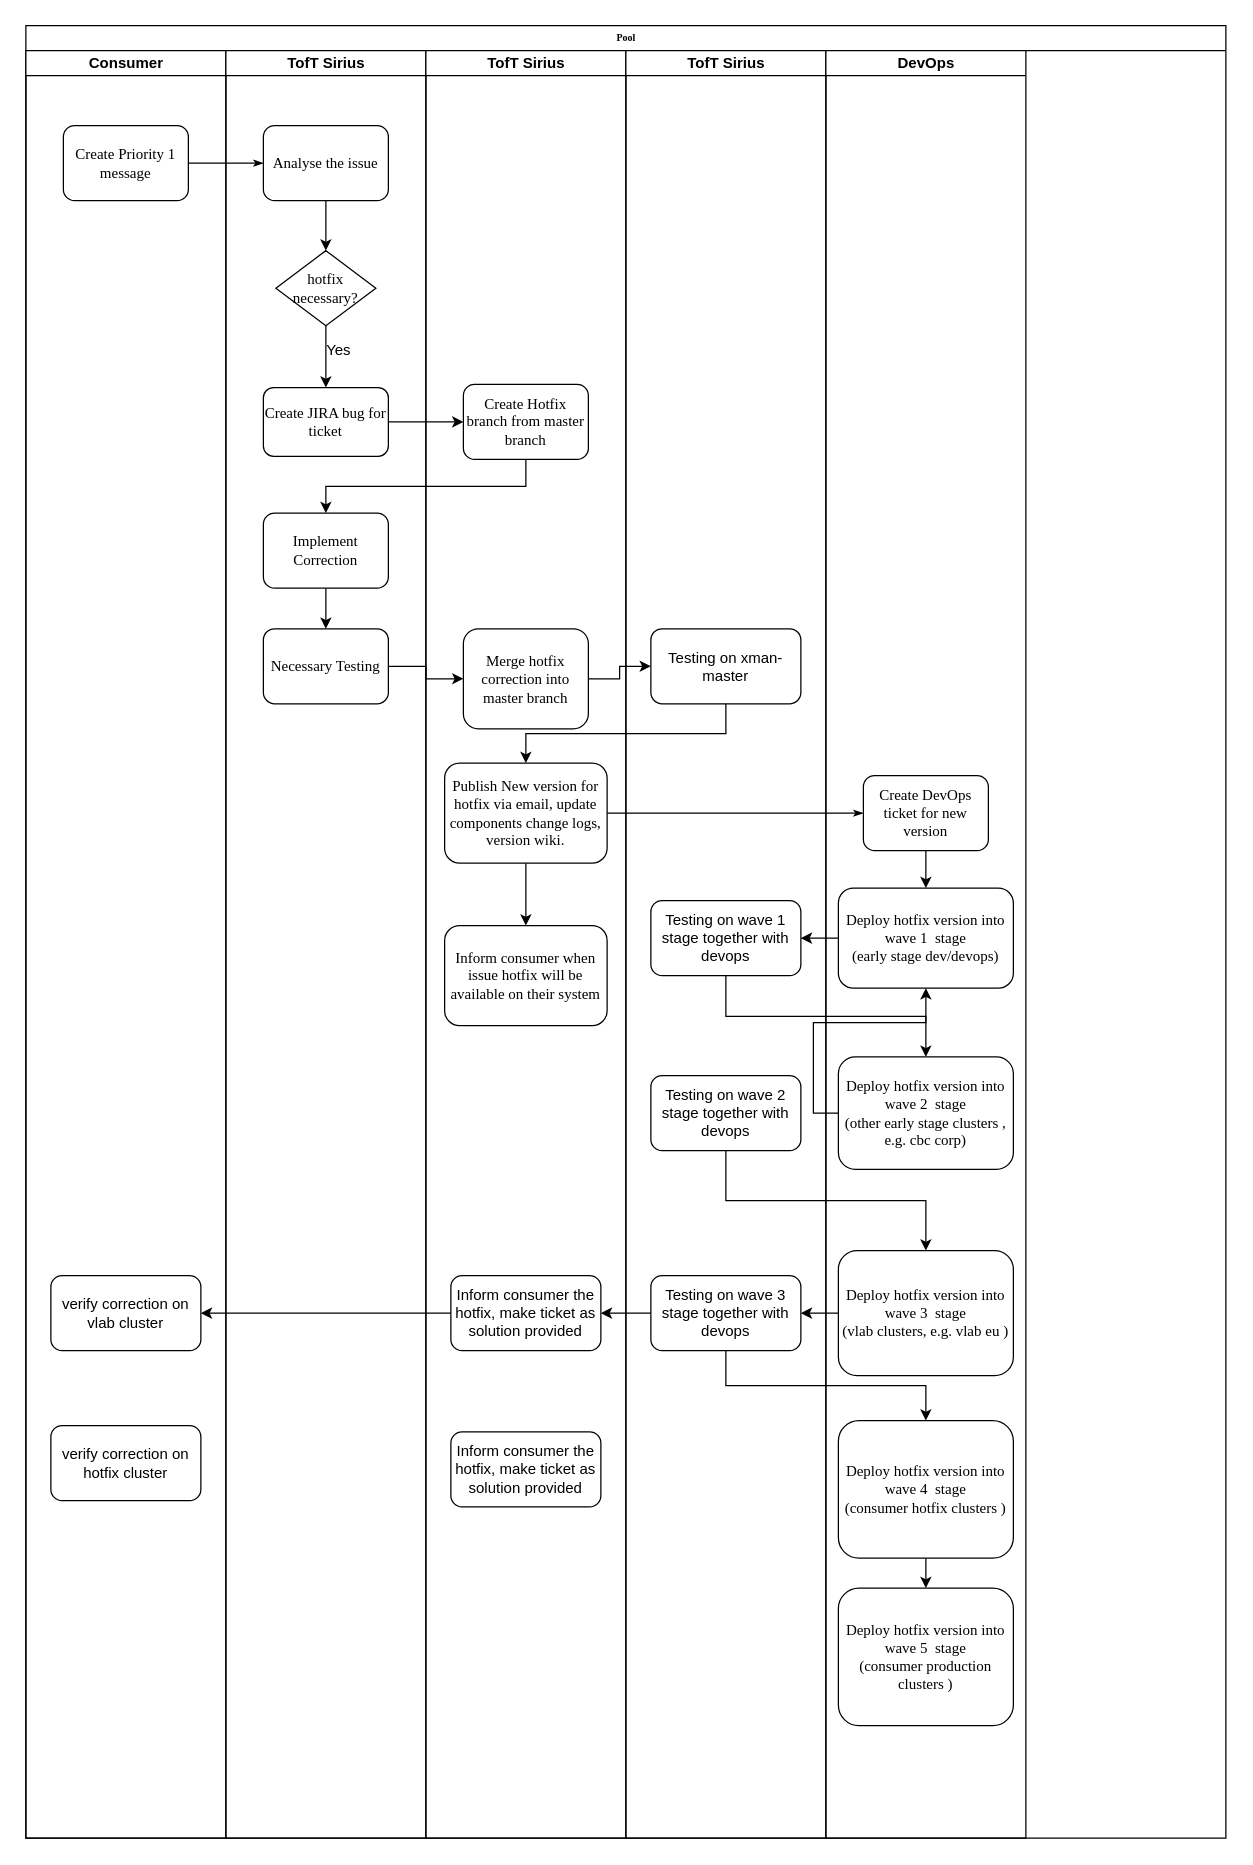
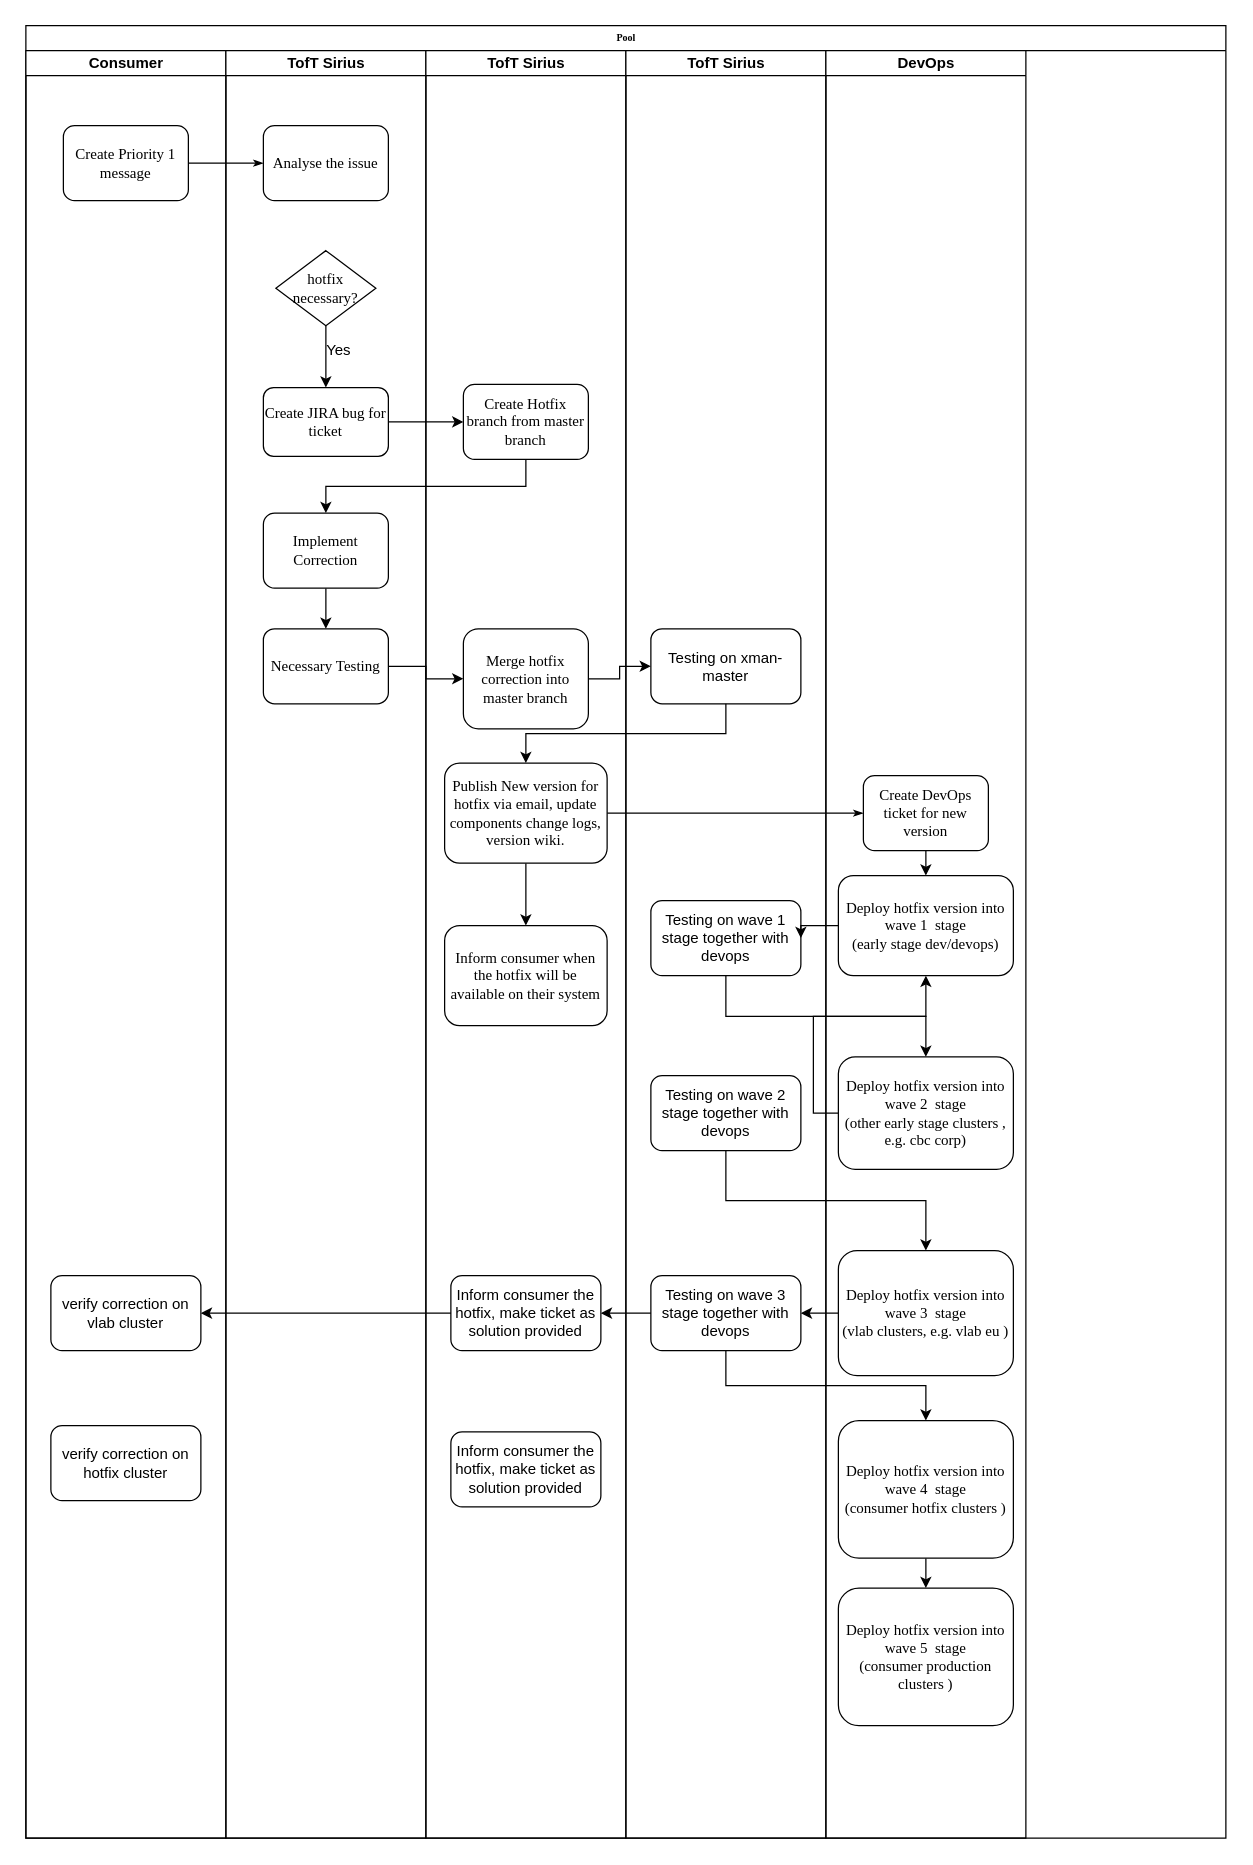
edge "Analyse the issue" -> "hotfix necessary?": removed
node "Deploy hotfix version into wave 1 stage (early stage dev/devops)": moved (926, 938) -> (926, 926)
node "Inform consumer when issue hotfix will be available on their system": label "Inform consumer when issue hotfix will be available on their system" -> "Inform consumer when the hotfix will be available on their system"
